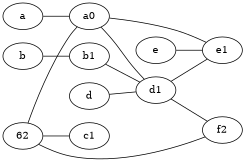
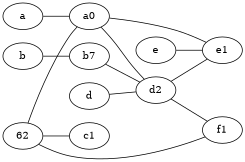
node "b1": label "b1" -> "b7"
node "d1": label "d1" -> "d2"
node "f2": label "f2" -> "f1"
